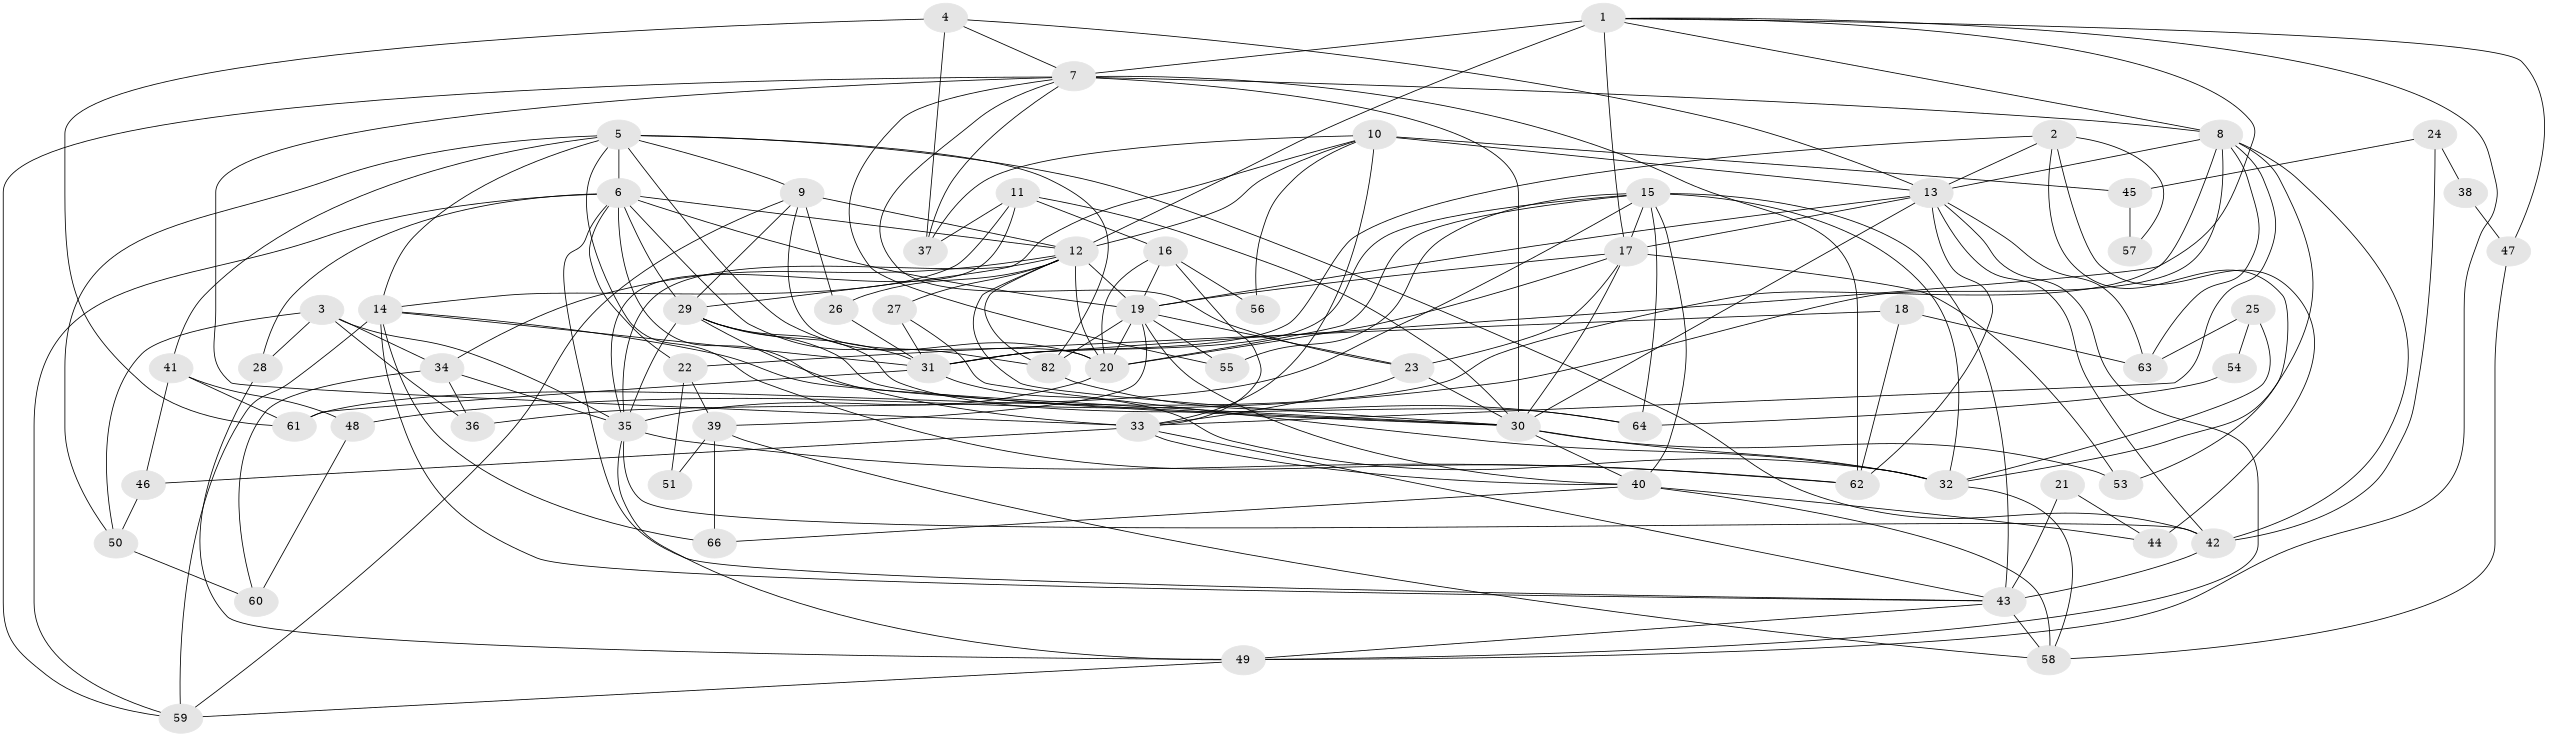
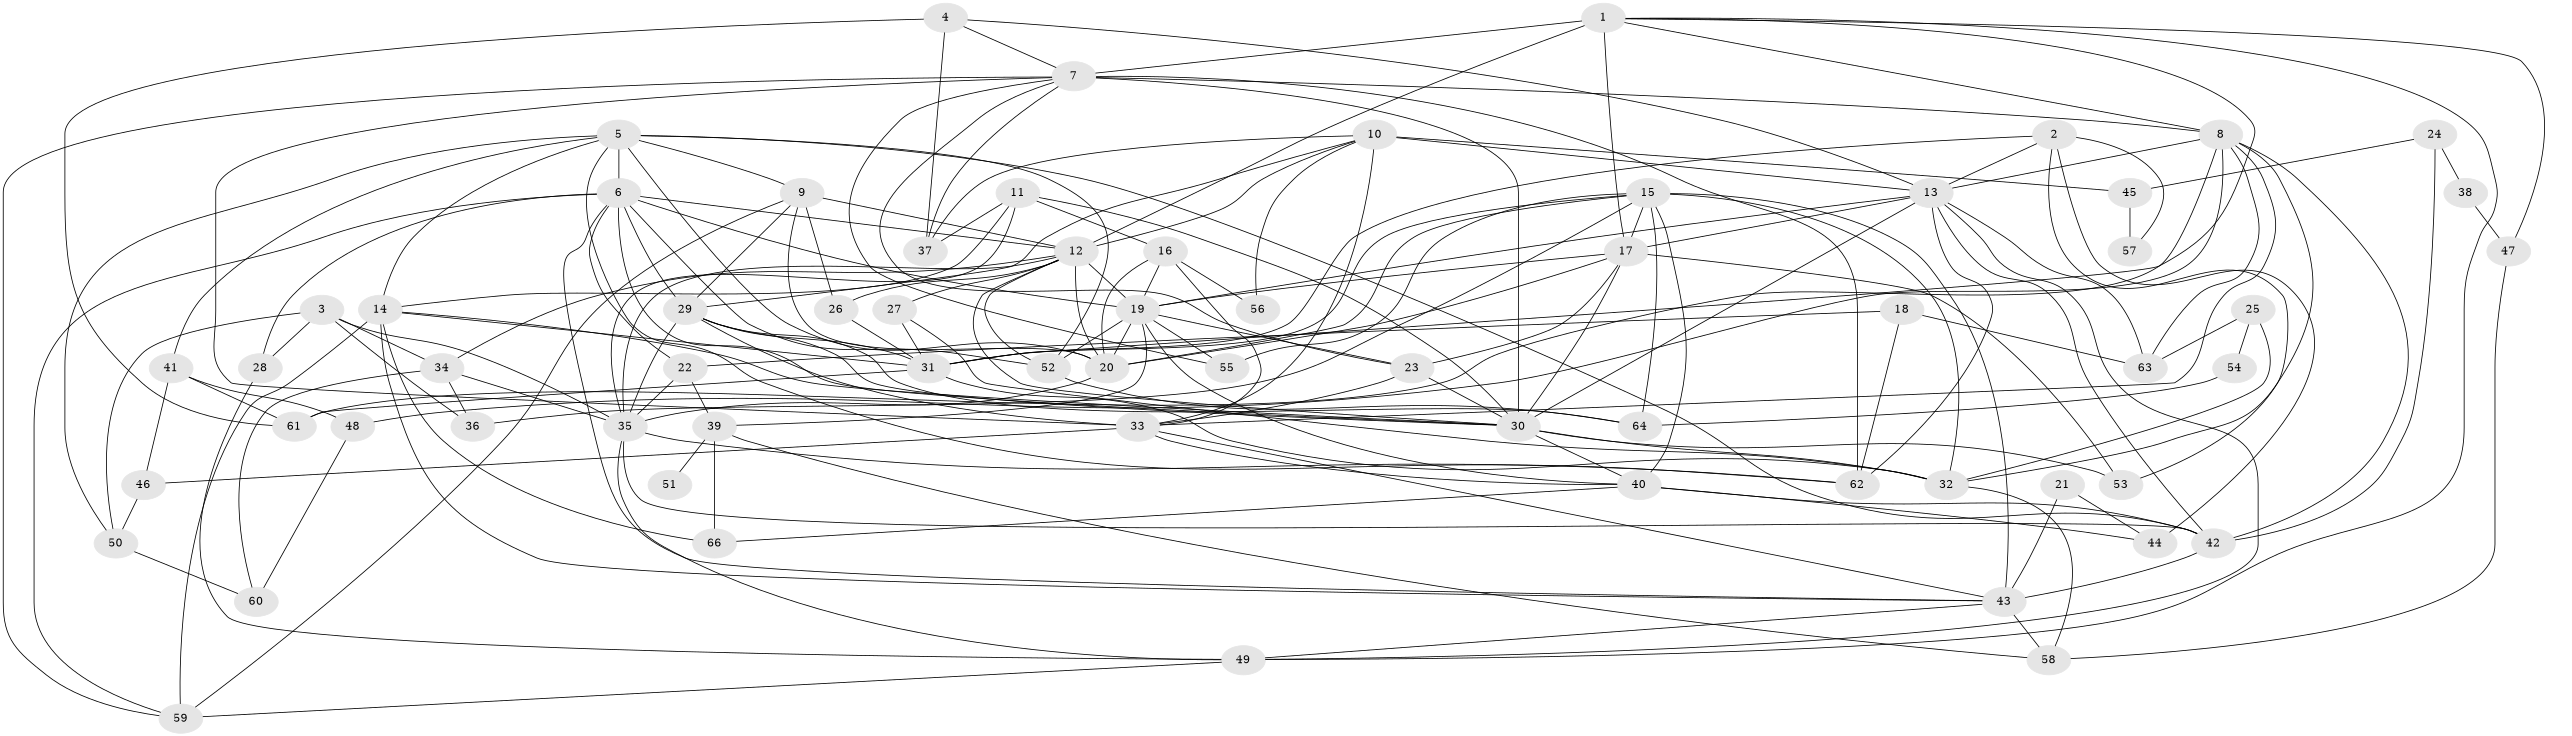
node "82": label "82" -> "52"
edge "22" -- "51": now "22" -- "35"
edge "40" -- "58": now "40" -- "42"
